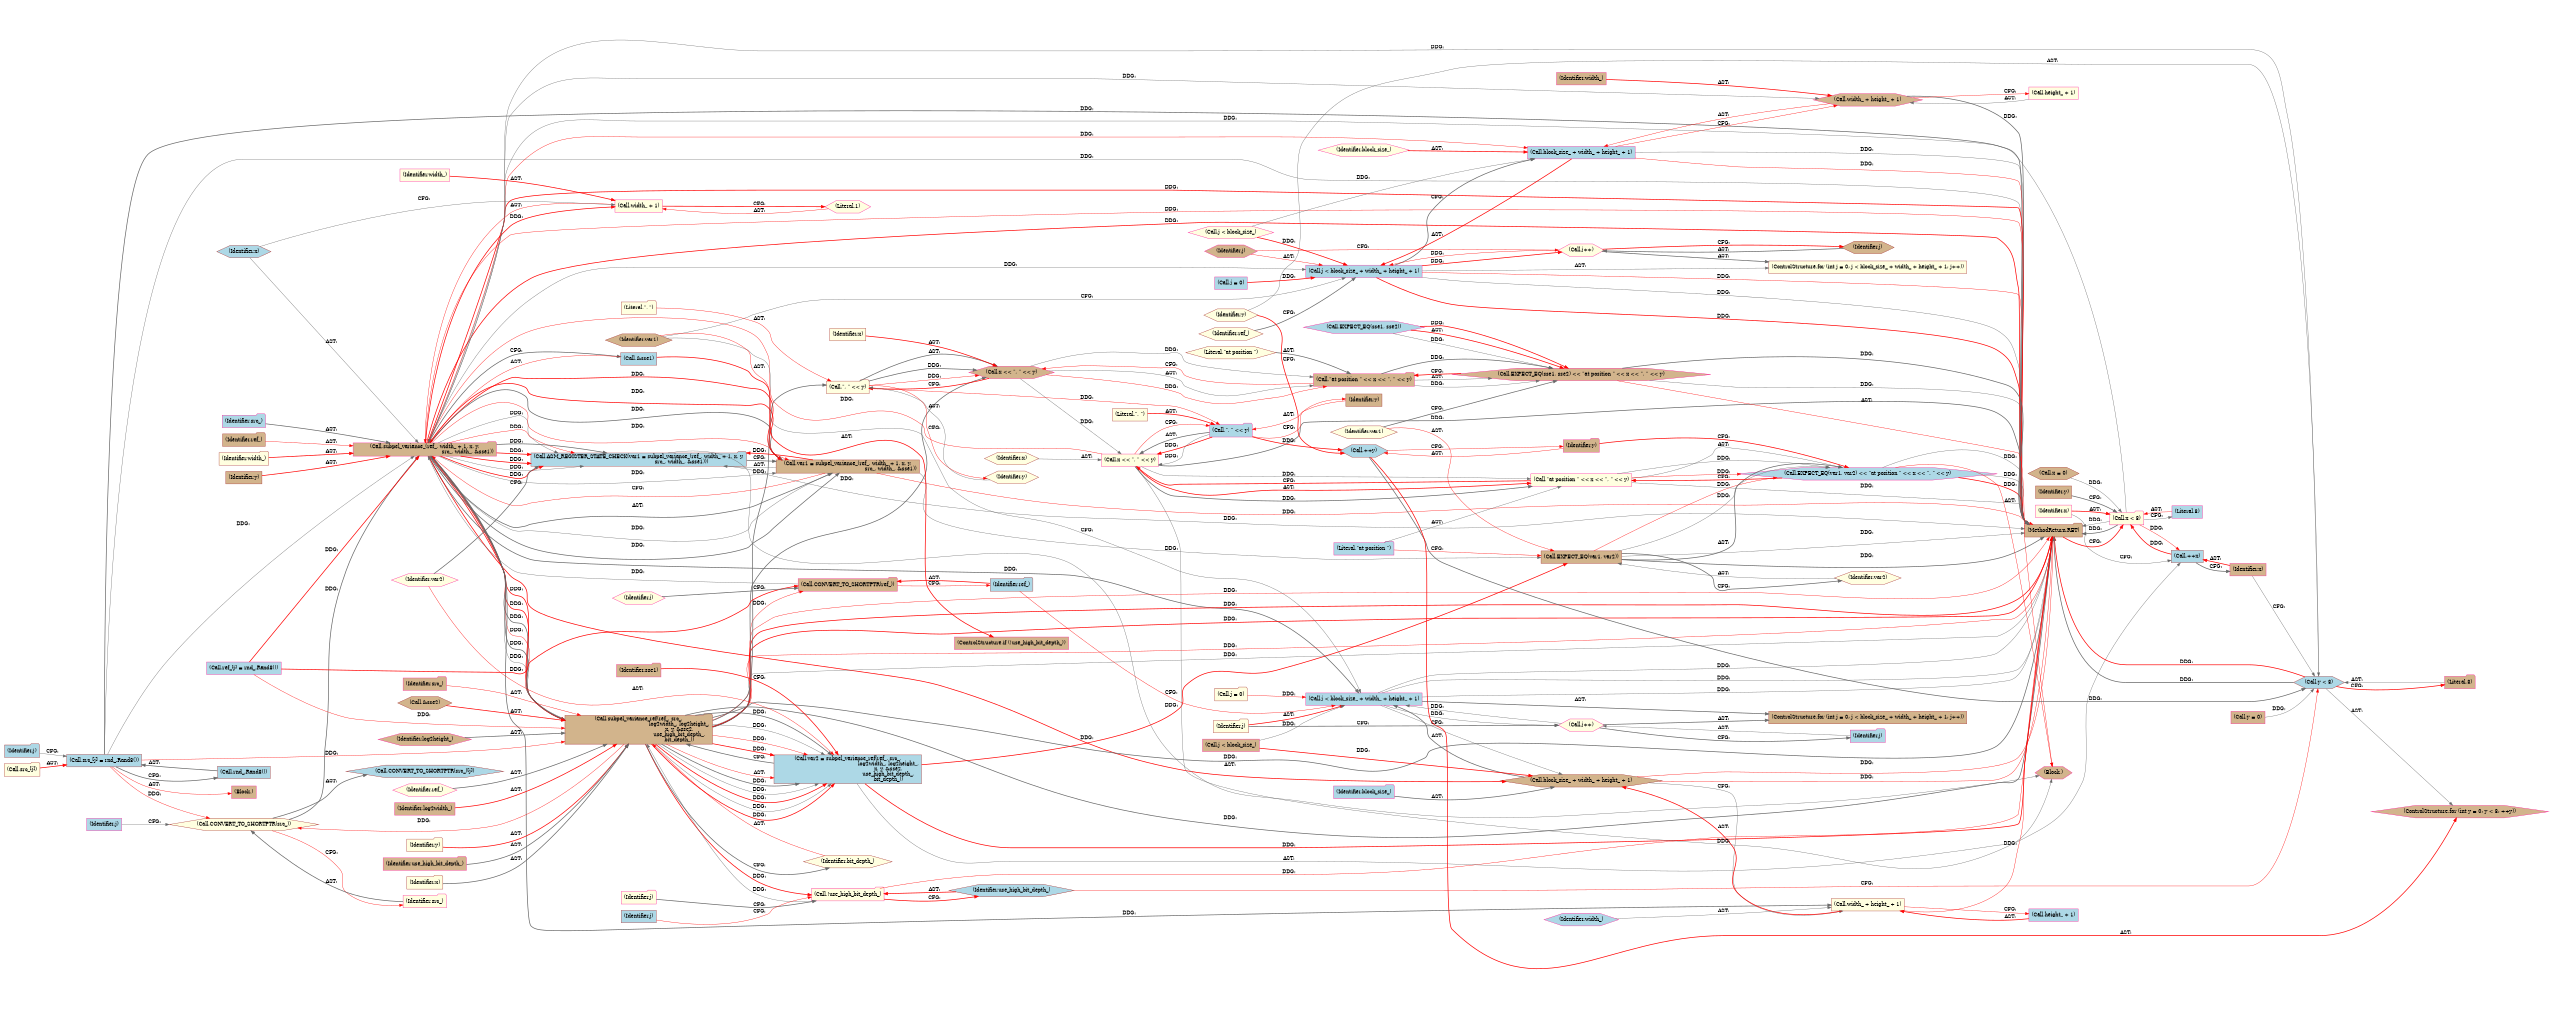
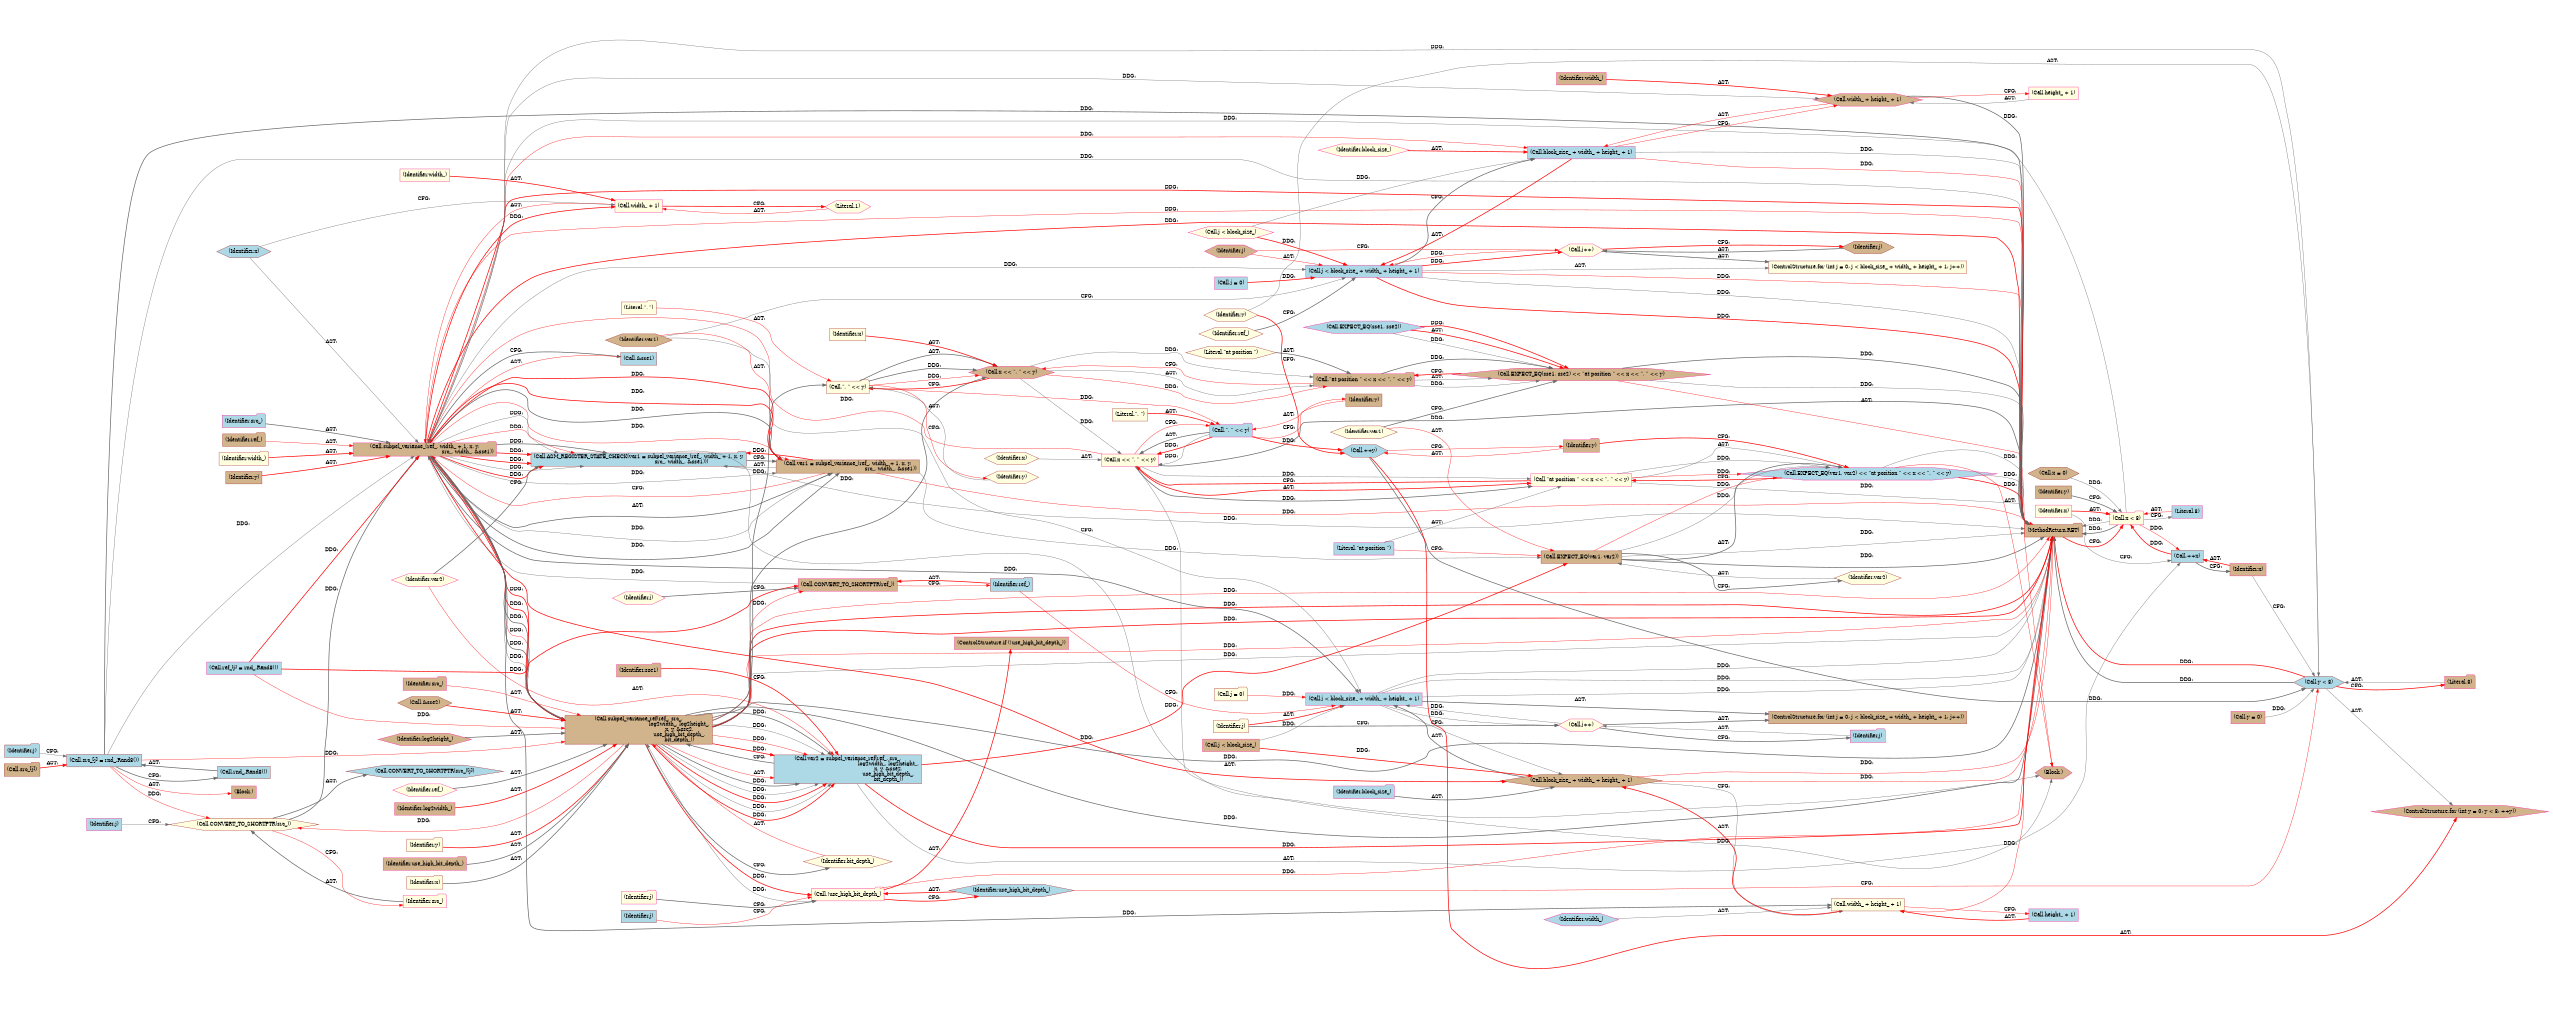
edge "(Call,&sse1)" -> "(ControlStructure,if (!use_high_bit_depth_))": now "(Call,!use_high_bit_depth_)" -> "(ControlStructure,if (!use_high_bit_depth_))"
node "(Call,src_[j])": fillcolor lightyellow -> tan
